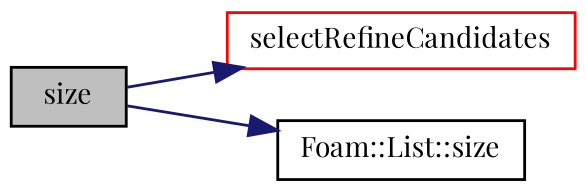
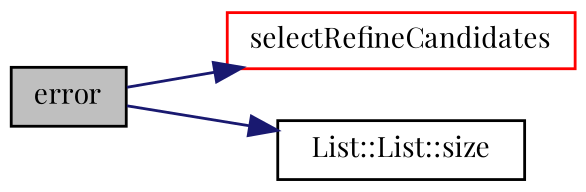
node "size": label "size" -> "error"
node "Foam::List::size": label "Foam::List::size" -> "List::List::size"
